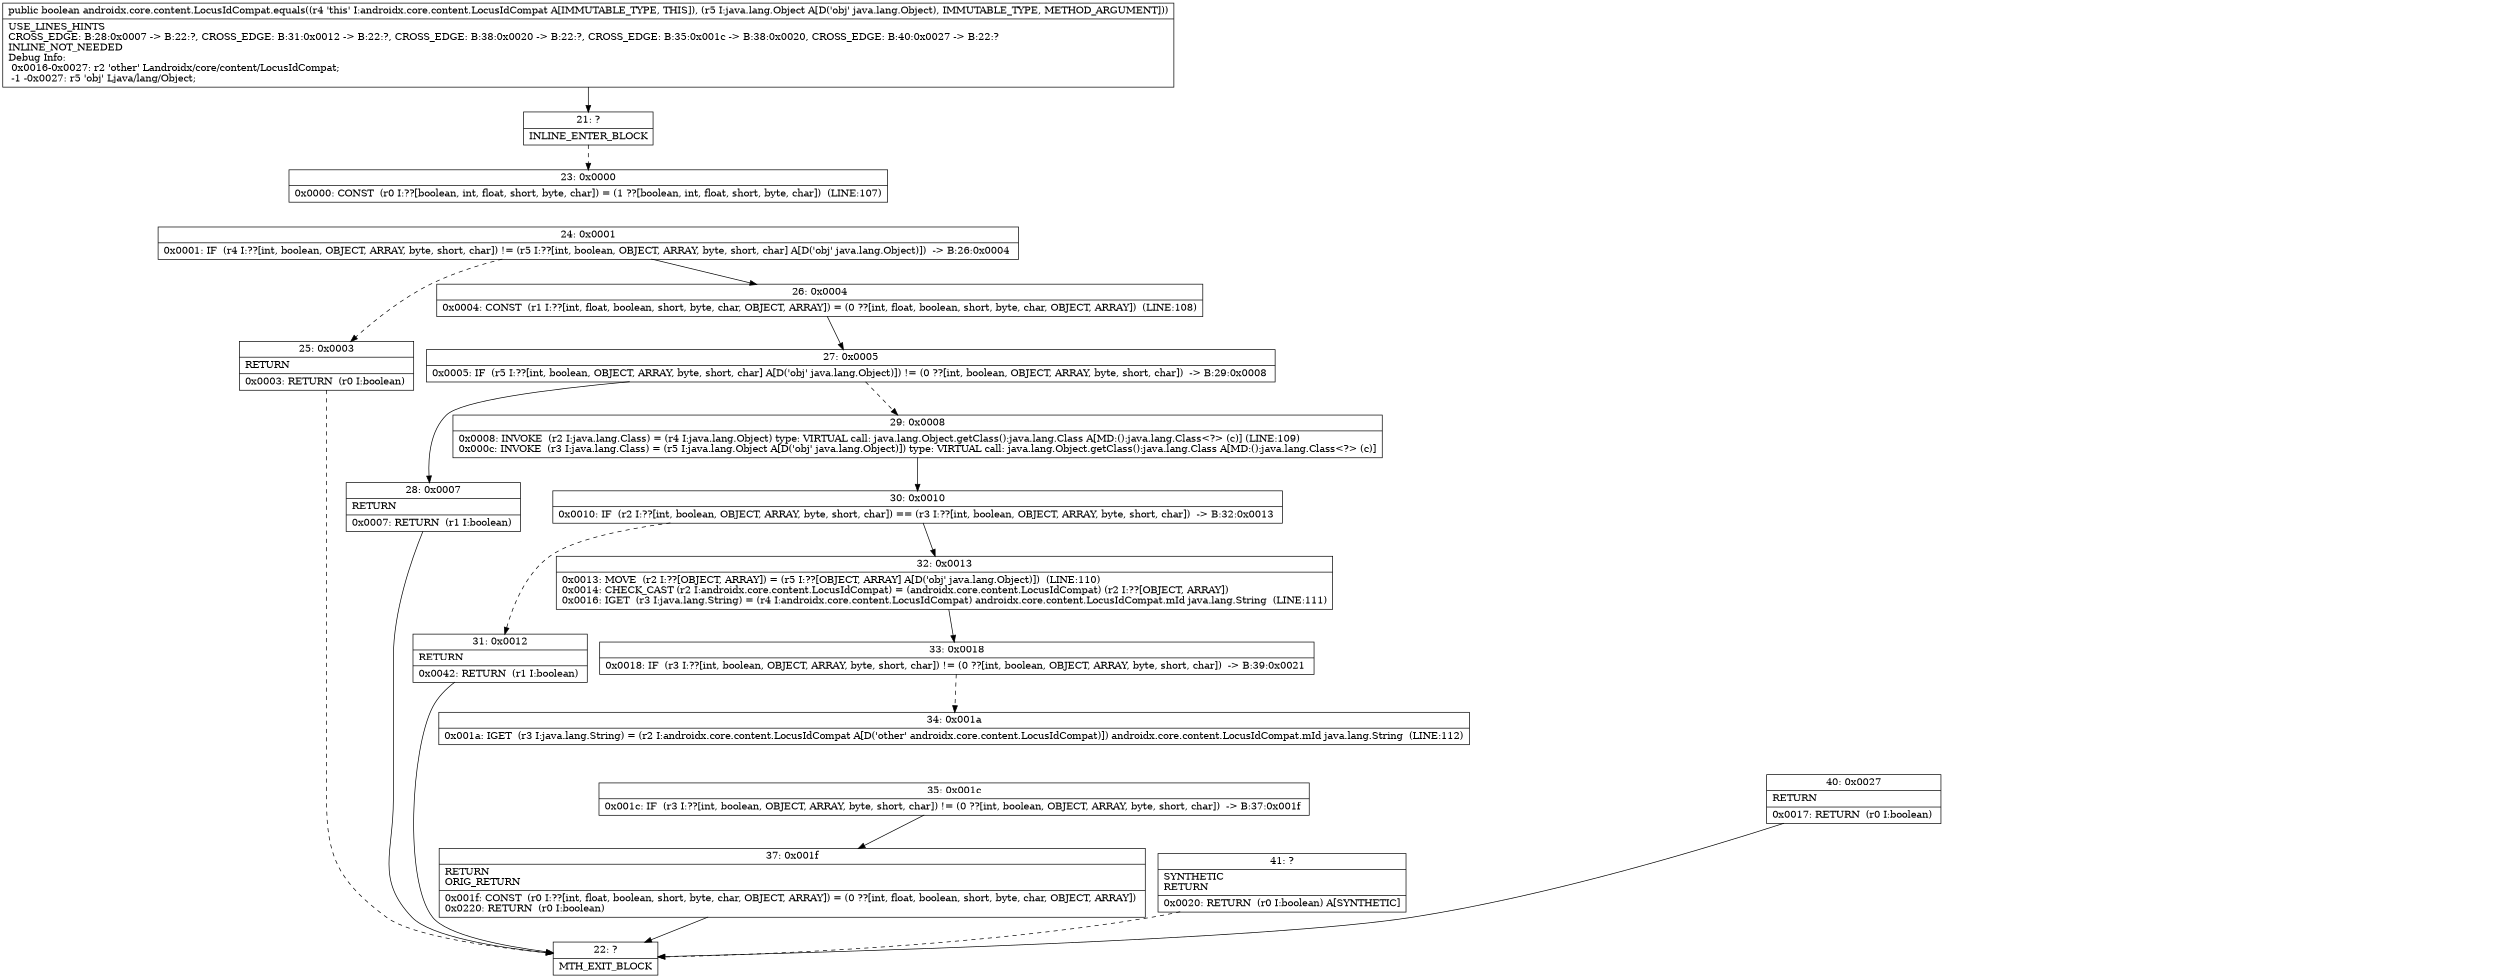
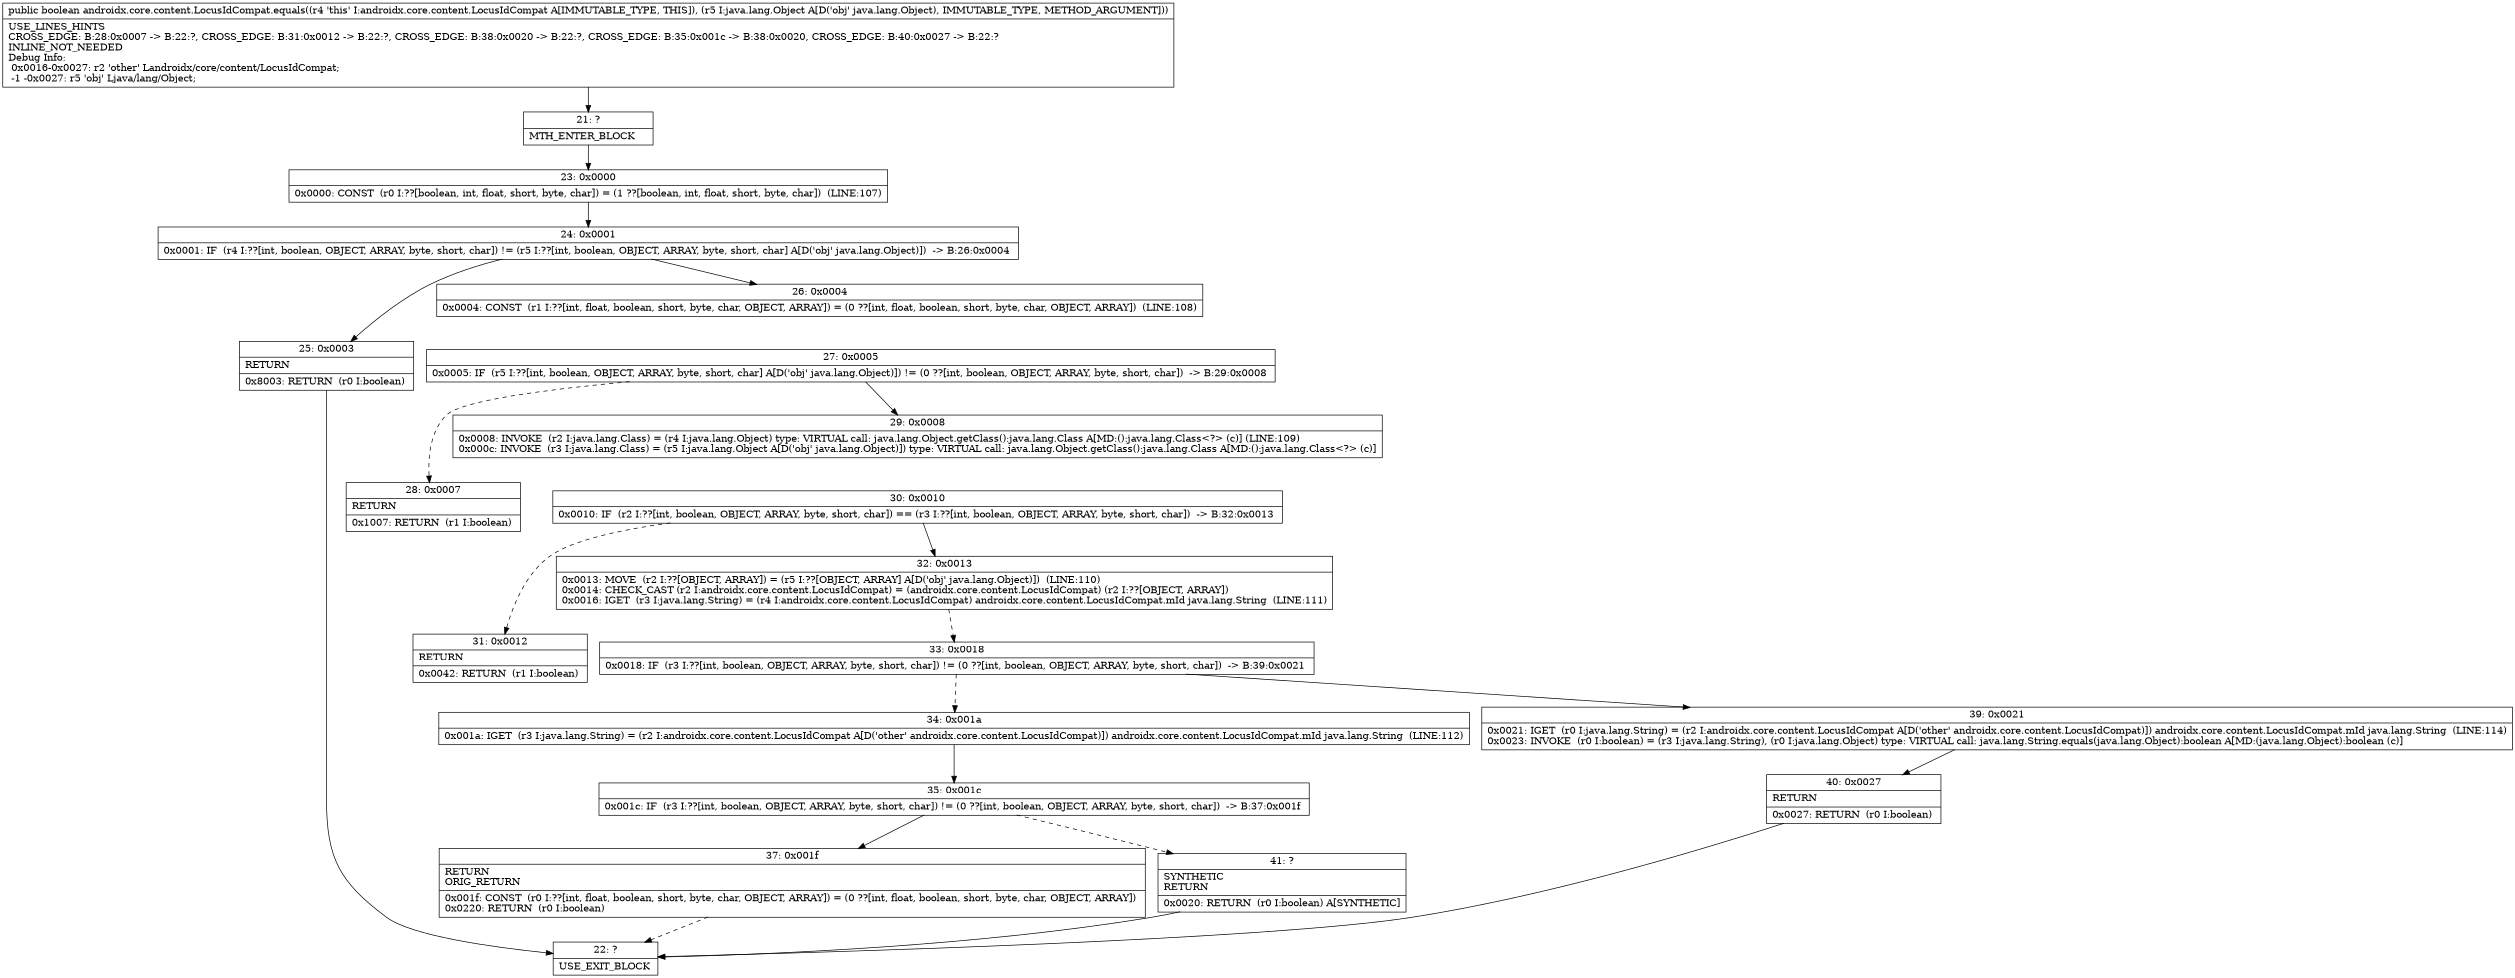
node "21: ?": text "INLINE_ENTER_BLOCK" -> "MTH_ENTER_BLOCK"
edge "21: ?" -> "23: 0x0000": style dashed -> solid
edge "23: 0x0000" -> "24: 0x0001": added
edge "24: 0x0001" -> "25: 0x0003": style dashed -> solid
edge "26: 0x0004" -> "27: 0x0005": removed
node "25: 0x0003": text "0x0003: RETURN  (r0 I:boolean)" -> "0x8003: RETURN  (r0 I:boolean)"
edge "27: 0x0005" -> "29: 0x0008": style dashed -> solid
edge "27: 0x0005" -> "28: 0x0007": style solid -> dashed
edge "29: 0x0008" -> "30: 0x0010": removed
node "28: 0x0007": text "0x0007: RETURN  (r1 I:boolean)" -> "0x1007: RETURN  (r1 I:boolean)"
edge "32: 0x0013" -> "33: 0x0018": style solid -> dashed
node "39: 0x0021": added
edge "25: 0x0003" -> "22: ?": style dashed -> solid
edge "34: 0x001a" -> "35: 0x001c": added
edge "28: 0x0007" -> "22: ?": removed
node "40: 0x0027": text "0x0017: RETURN  (r0 I:boolean)" -> "0x0027: RETURN  (r0 I:boolean)"
edge "35: 0x001c" -> "41: ?": added
edge "31: 0x0012" -> "22: ?": removed
edge "37: 0x001f" -> "22: ?": style solid -> dashed
edge "41: ?" -> "22: ?": style dashed -> solid
node "22: ?": text "MTH_EXIT_BLOCK" -> "USE_EXIT_BLOCK"
